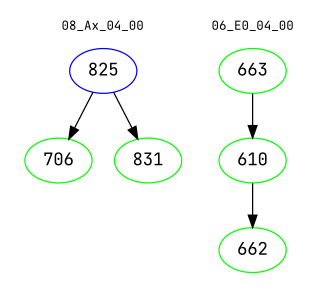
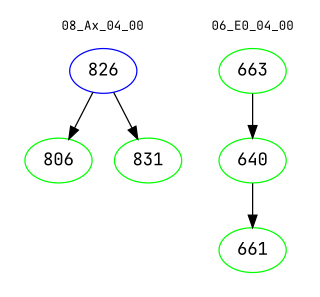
node "825": label "825" -> "826"
node "706": label "706" -> "806"
node "610": label "610" -> "640"
node "662": label "662" -> "661"
